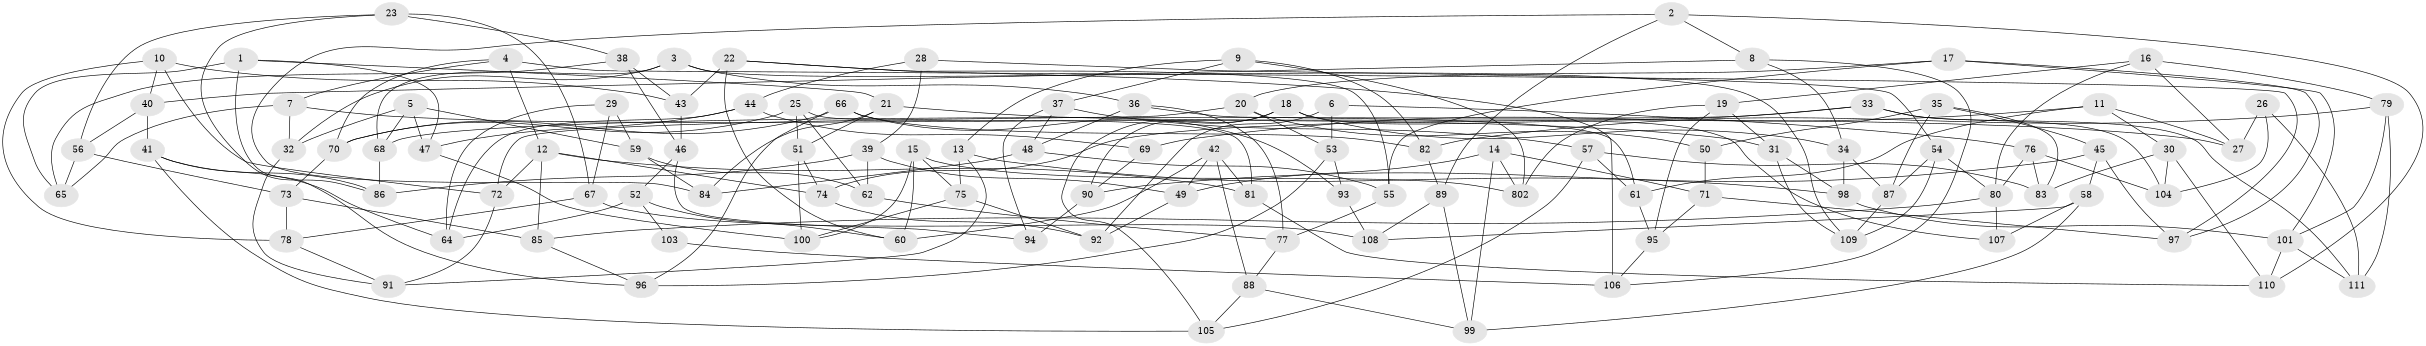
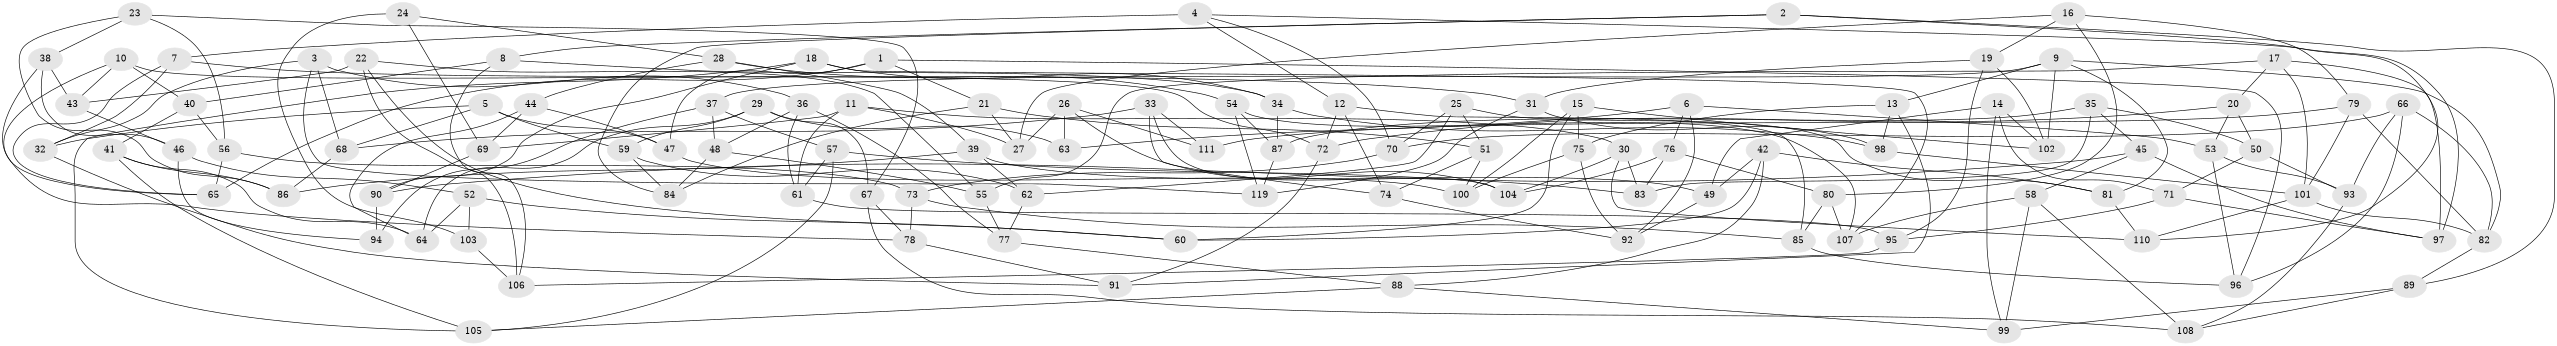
node "24": added
node "63": added
edge "12" -- "81": now "9" -- "81"
edge "50" -- "93": added
edge "54" -- "80": now "54" -- "107"
node "802": label "802" -> "102"
node "109": label "109" -> "119"
edge "101" -- "111": now "101" -- "82"
